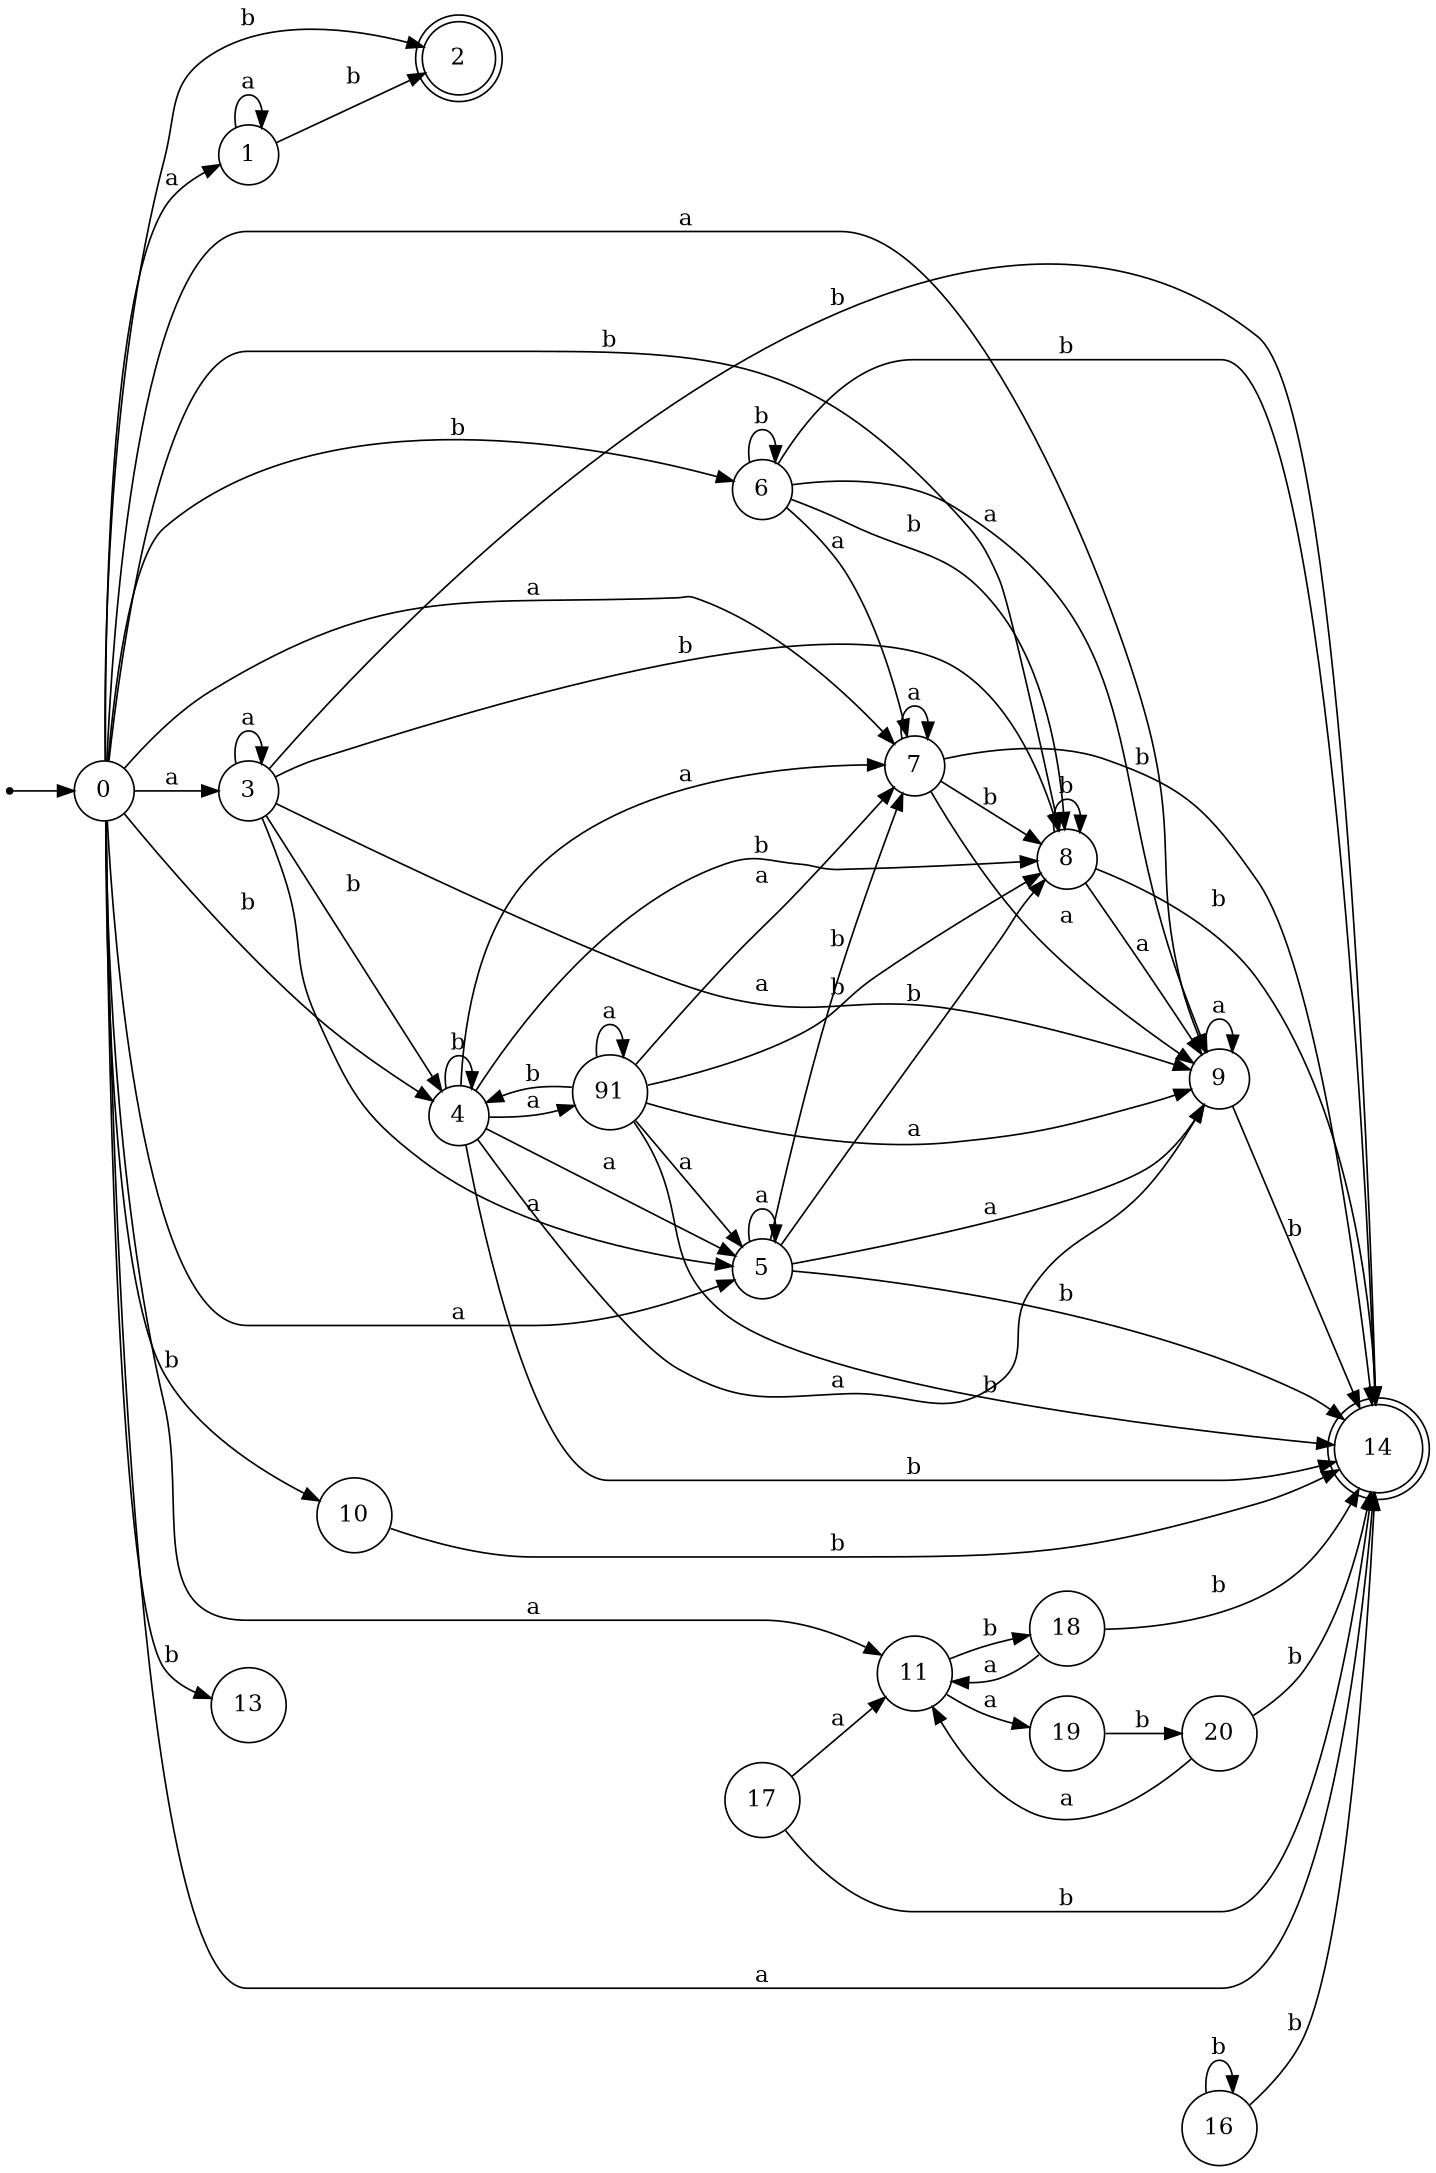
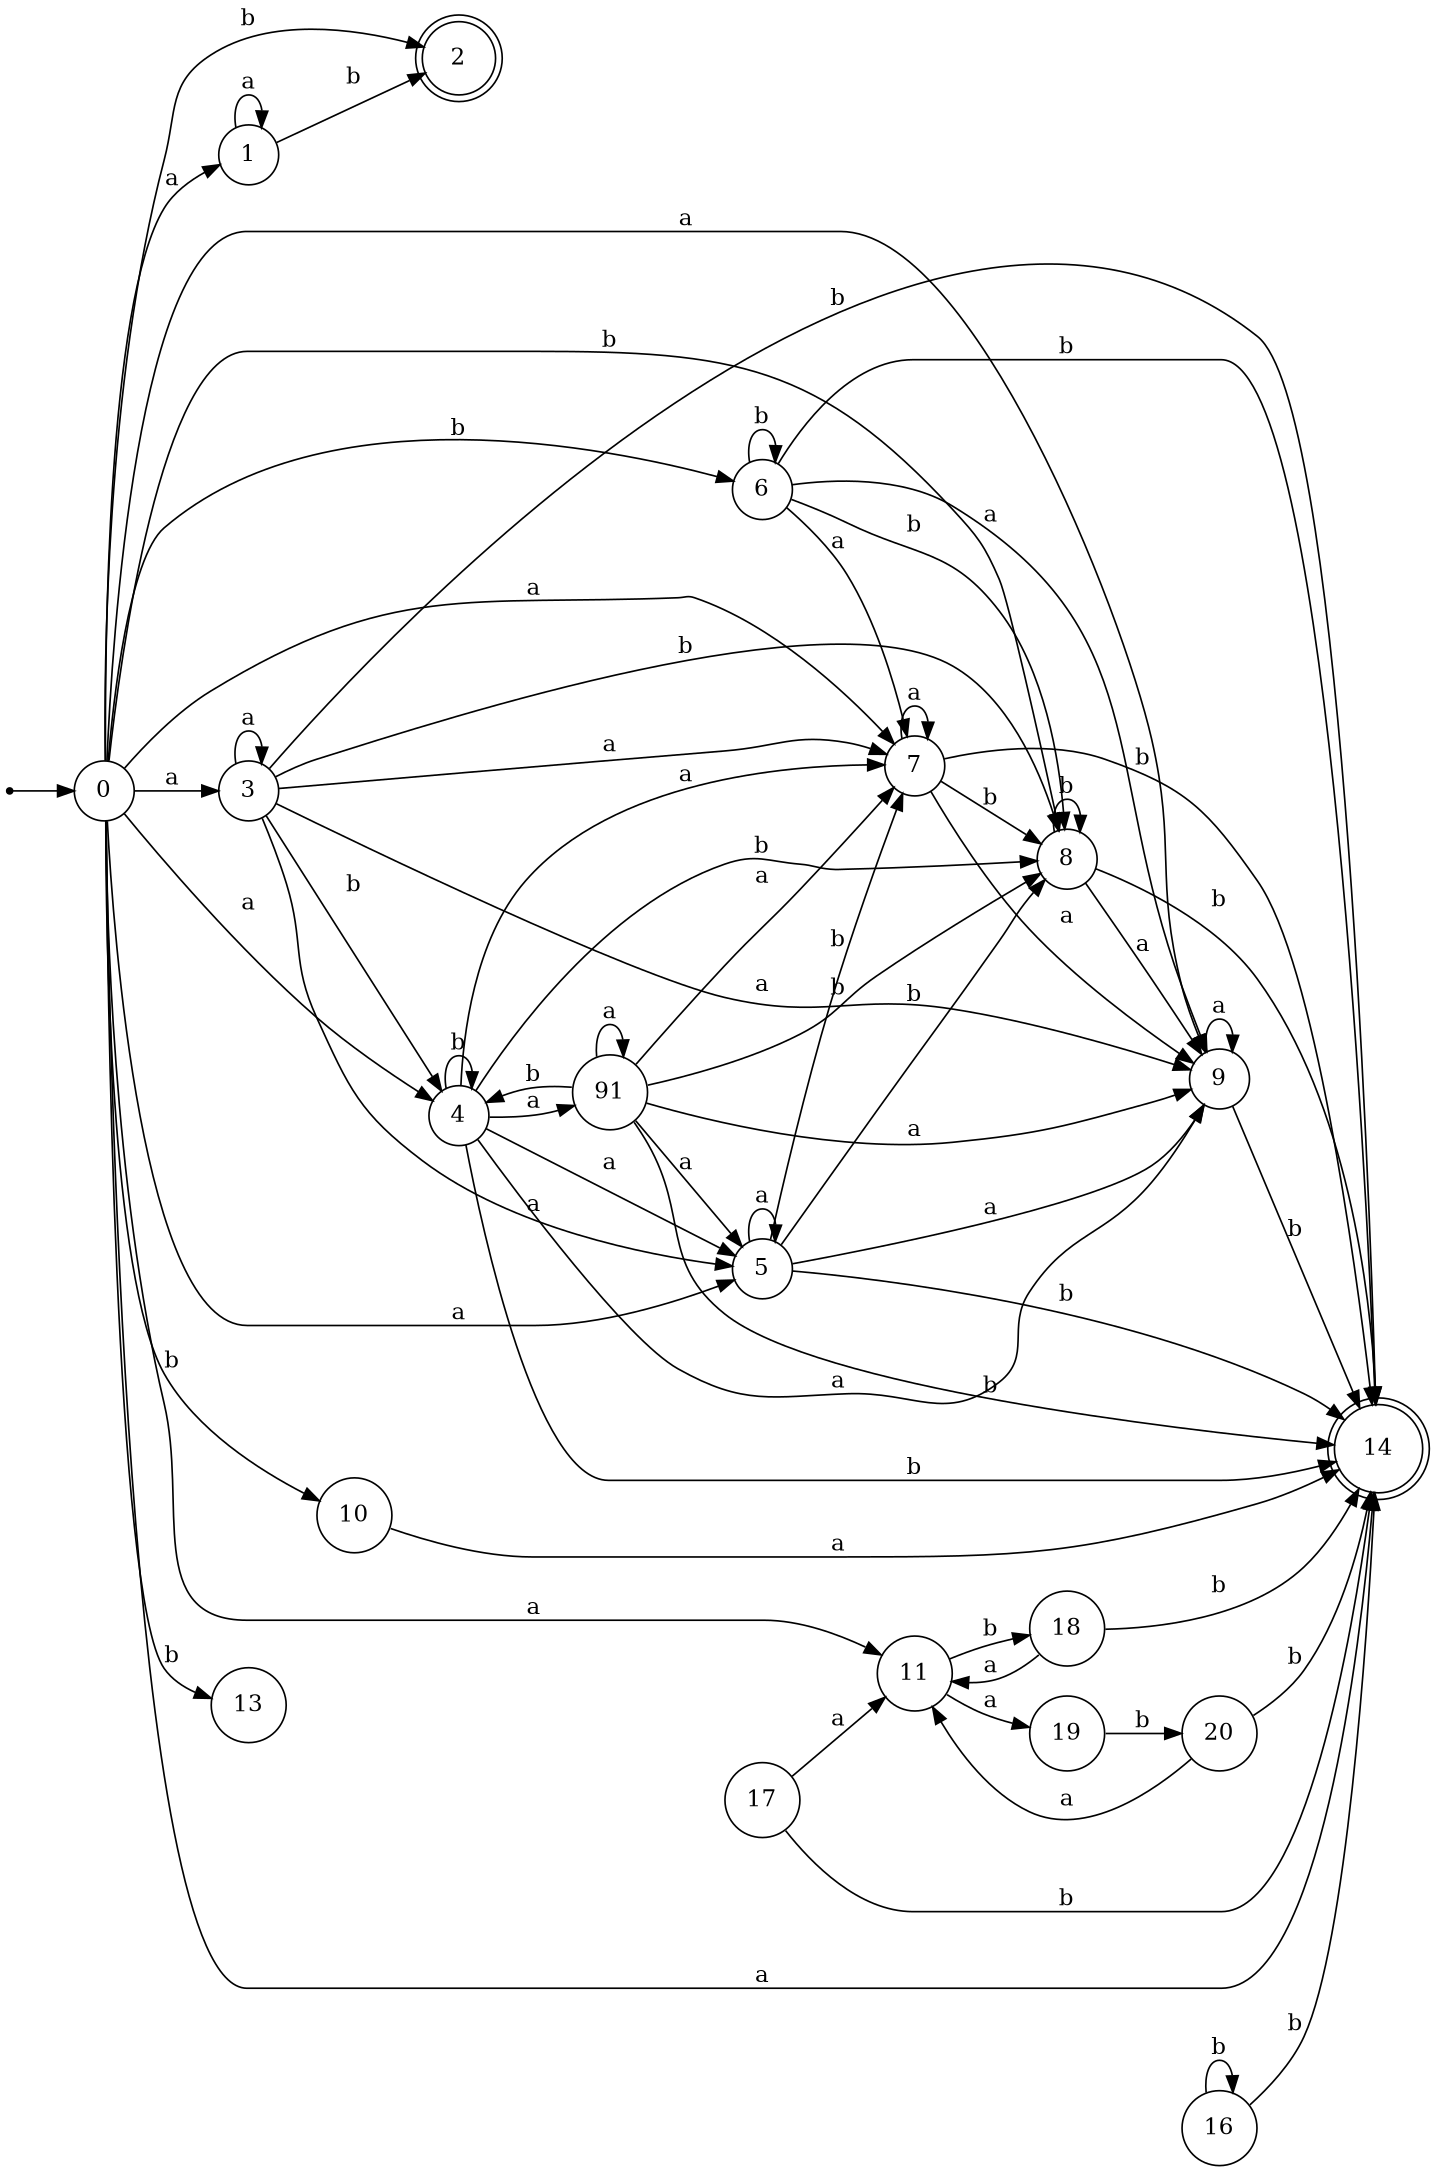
edge "3" -> "7": added, label "a"
edge "0" -> "4": label "b" -> "a"
edge "10" -> "14": label "b" -> "a"
